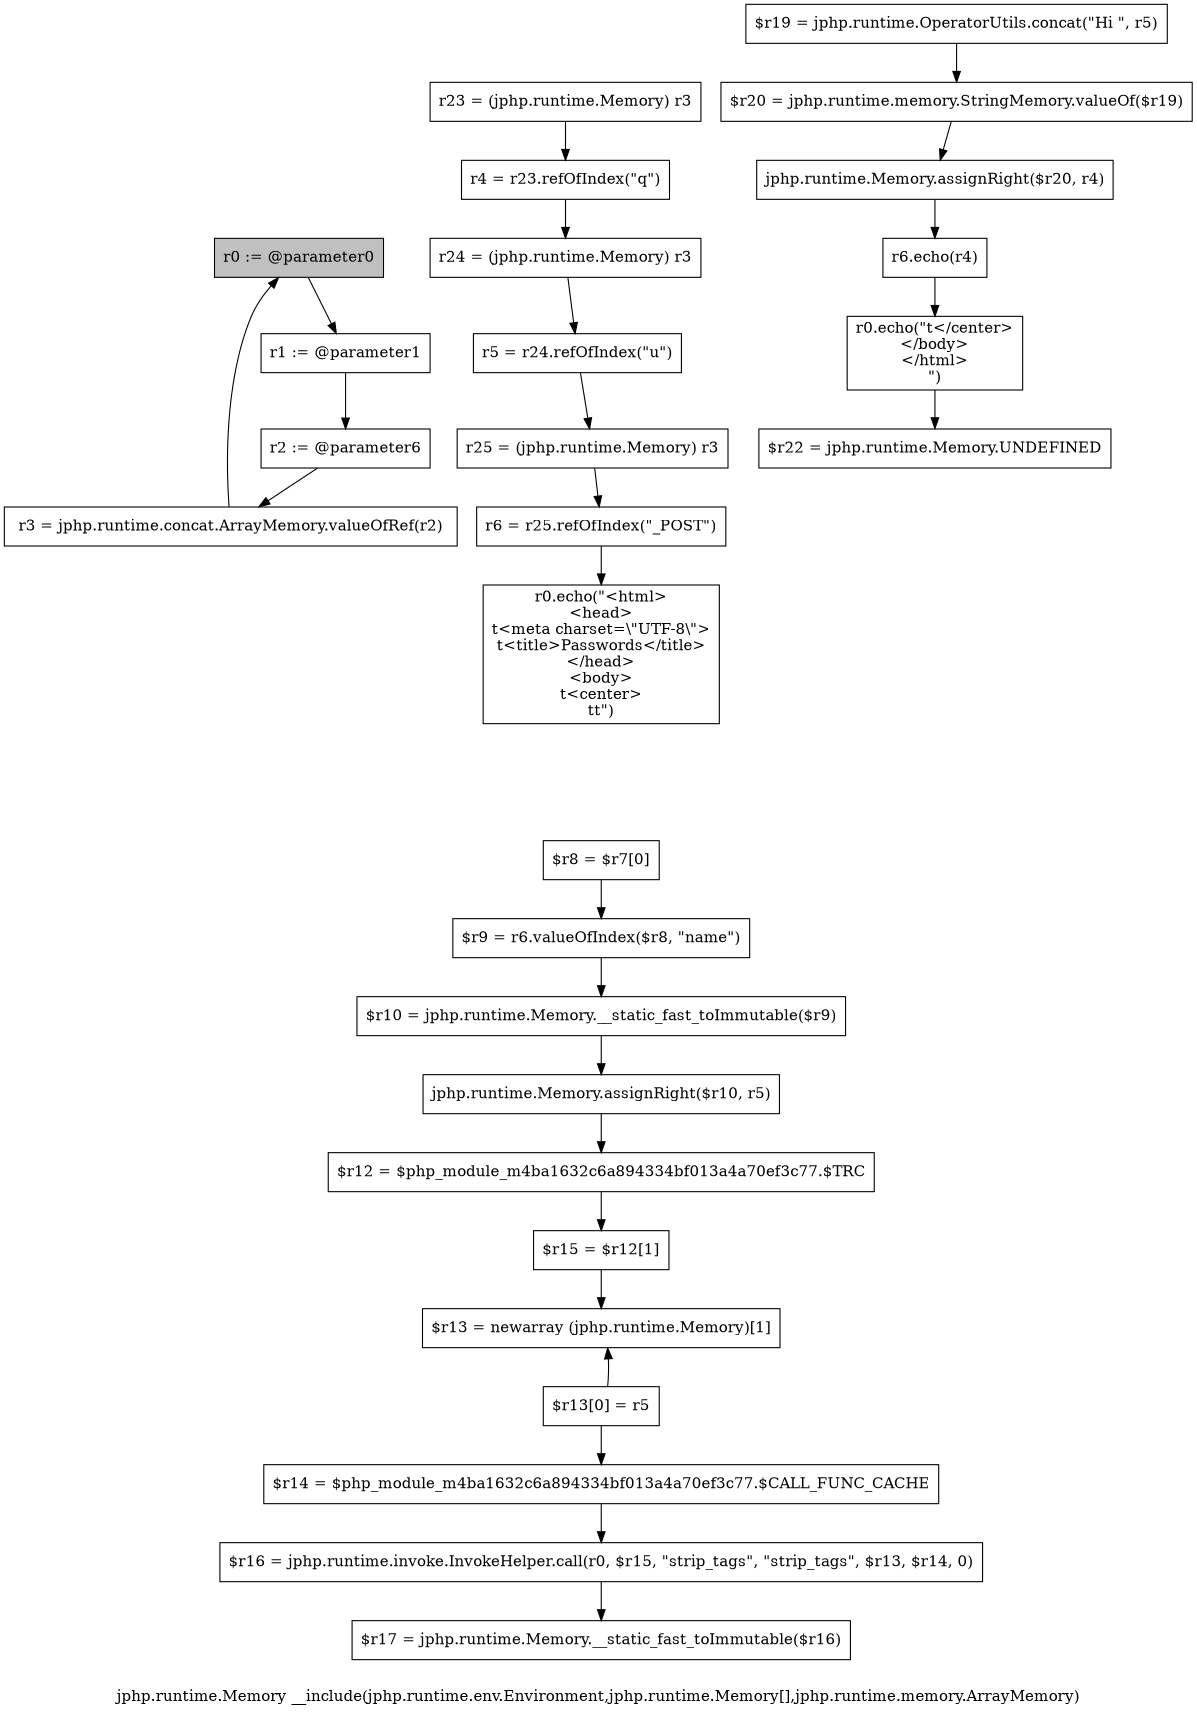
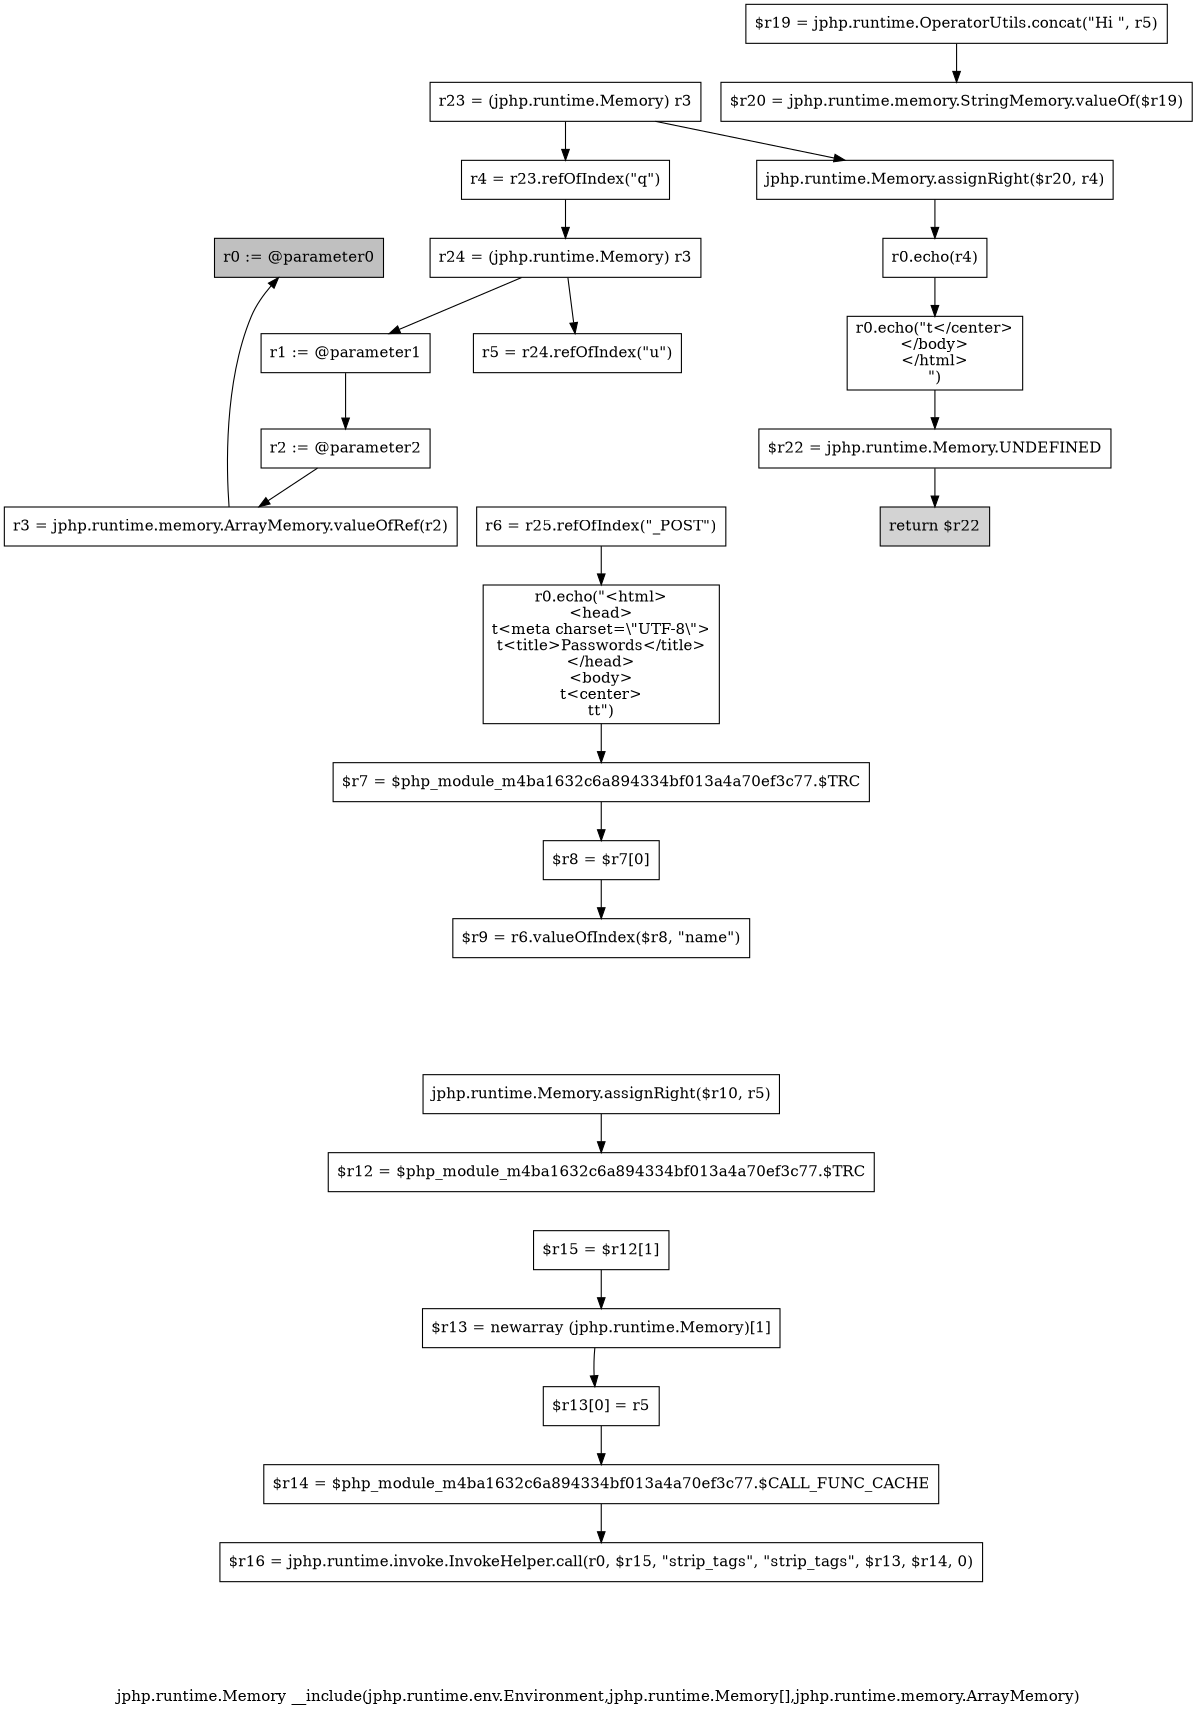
edge "$r20 = jphp.runtime.memory.StringMemory.valueOf($r19)" -> "jphp.runtime.Memory.assignRight($r20, r4)": now "r23 = (jphp.runtime.Memory) r3" -> "jphp.runtime.Memory.assignRight($r20, r4)"
node "r6.echo(r4)": label "r6.echo(r4)" -> "r0.echo(r4)"
edge "r0 := @parameter0" -> "r1 := @parameter1": now "r24 = (jphp.runtime.Memory) r3" -> "r1 := @parameter1"
node "r2 := @parameter6": label "r2 := @parameter6" -> "r2 := @parameter2"
node "r25 = (jphp.runtime.Memory) r3": removed
node "r3 = jphp.runtime.concat.ArrayMemory.valueOfRef(r2)": label "r3 = jphp.runtime.concat.ArrayMemory.valueOfRef(r2)" -> "r3 = jphp.runtime.memory.ArrayMemory.valueOfRef(r2)"
node "return $r22": added
node "$r7 = $php_module_m4ba1632c6a894334bf013a4a70ef3c77.$TRC": added
node "$r10 = jphp.runtime.Memory.__static_fast_toImmutable($r9)": removed
edge "$r12 = $php_module_m4ba1632c6a894334bf013a4a70ef3c77.$TRC" -> "$r15 = $r12[1]": removed
edge "$r13[0] = r5" -> "$r13 = newarray (jphp.runtime.Memory)[1]": reversed
node "$r17 = jphp.runtime.Memory.__static_fast_toImmutable($r16)": removed
